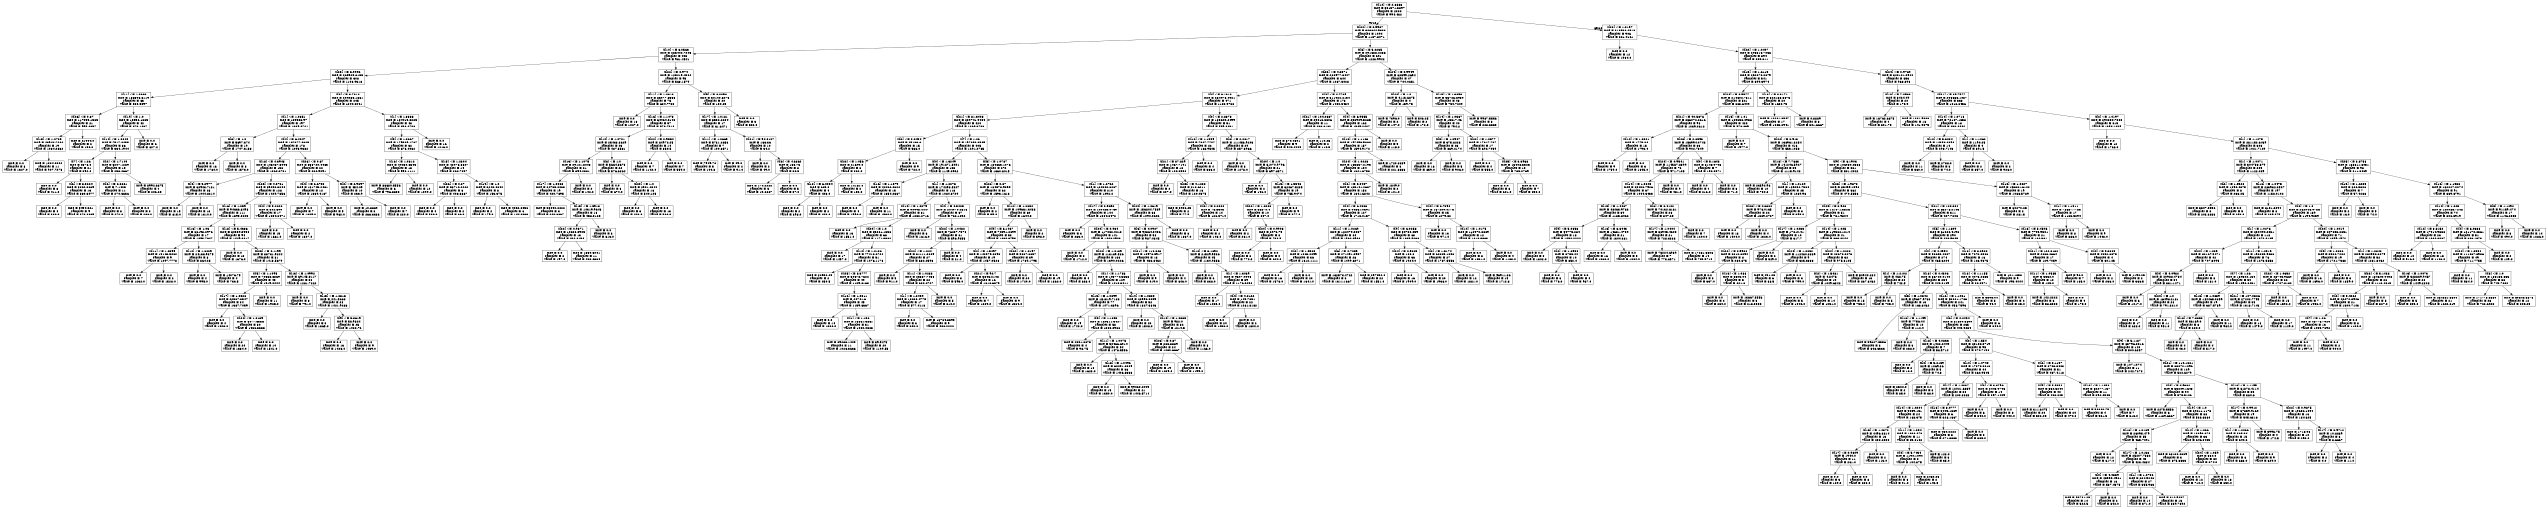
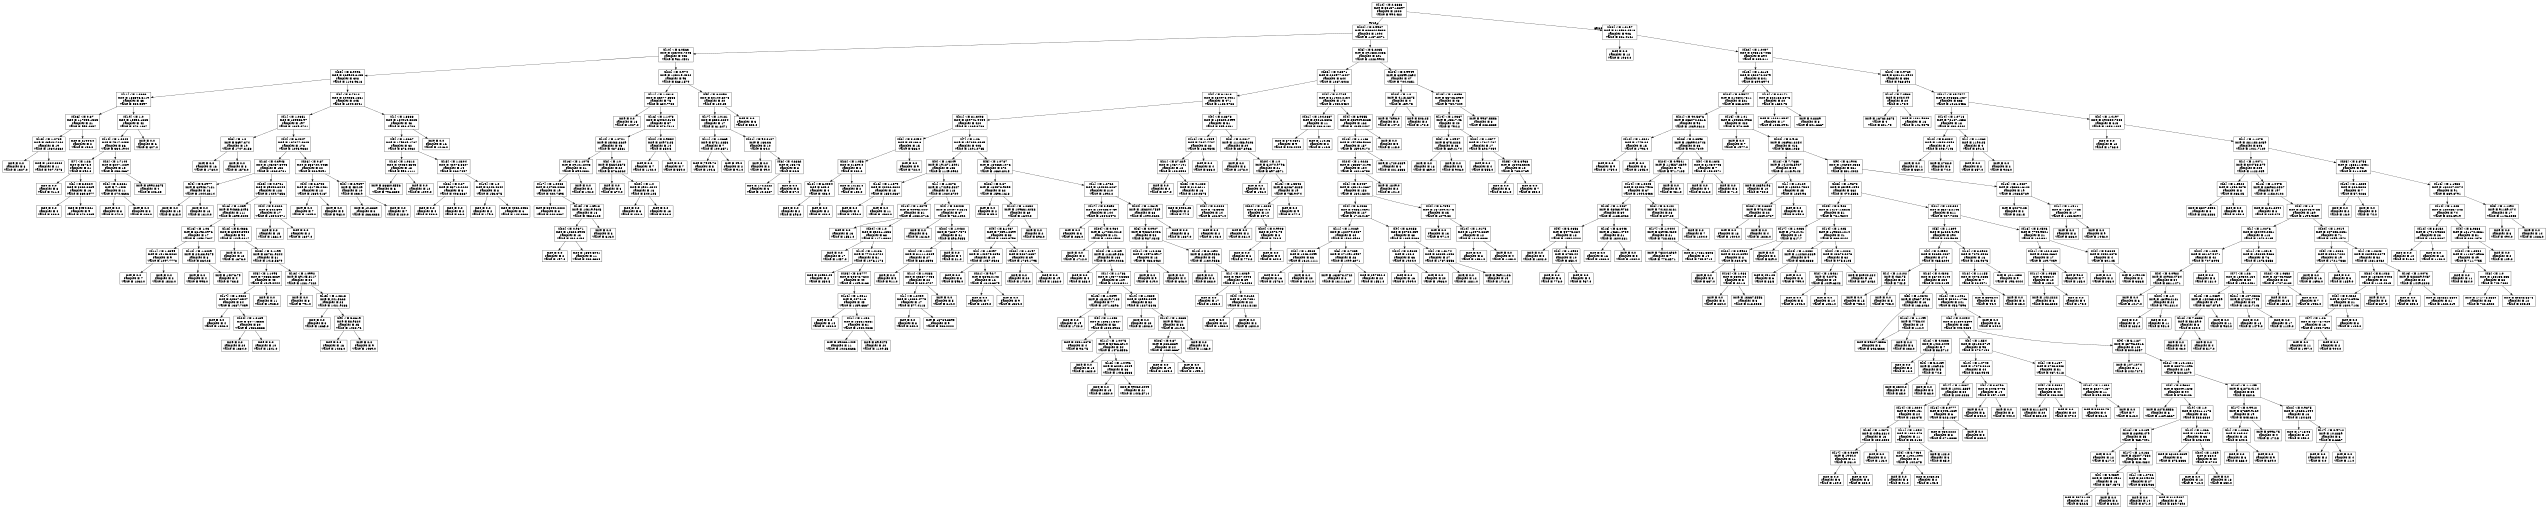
node "mse = 16762.6875 samples = 4 value = 301.75": label "mse = 16762.6875 samples = 4 value = 301.75" -> "mse = 16762.6875 value = 4 value = 301.75"
edge "X[16] <= 1.1199 mse = 7756.44 samples = 10 value = 112.4" -> "X[18] <= 4.0833 mse = 1422.2449 samples = 7 value = 58.5714": now "X[16] <= 1.1199 mse = 7756.44 samples = 10 value = 112.4" -> "mse = 59627.5556 samples = 3 value = 348.3333"
